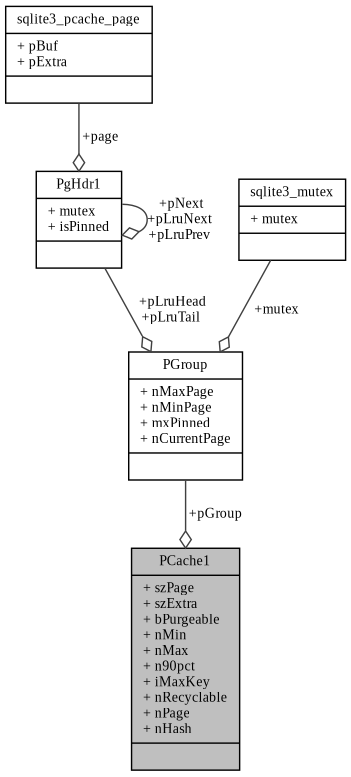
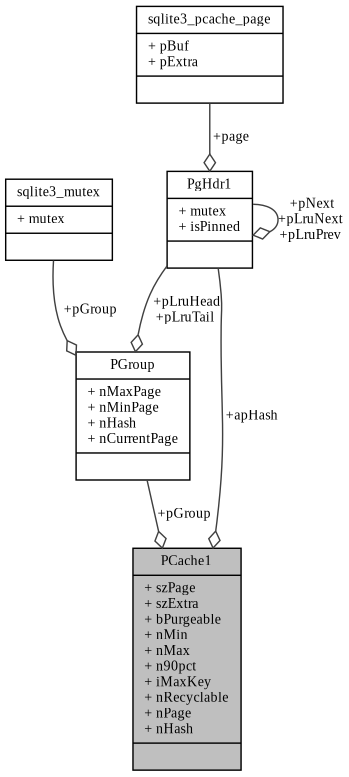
edge "sqlite3_mutex" -> "PGroup": label " +mutex" -> " +pGroup"
edge "PgHdr1" -> "PCache1": added, label "+apHash"
node "PGroup": text "+ mxPinned" -> "+ nHash"
